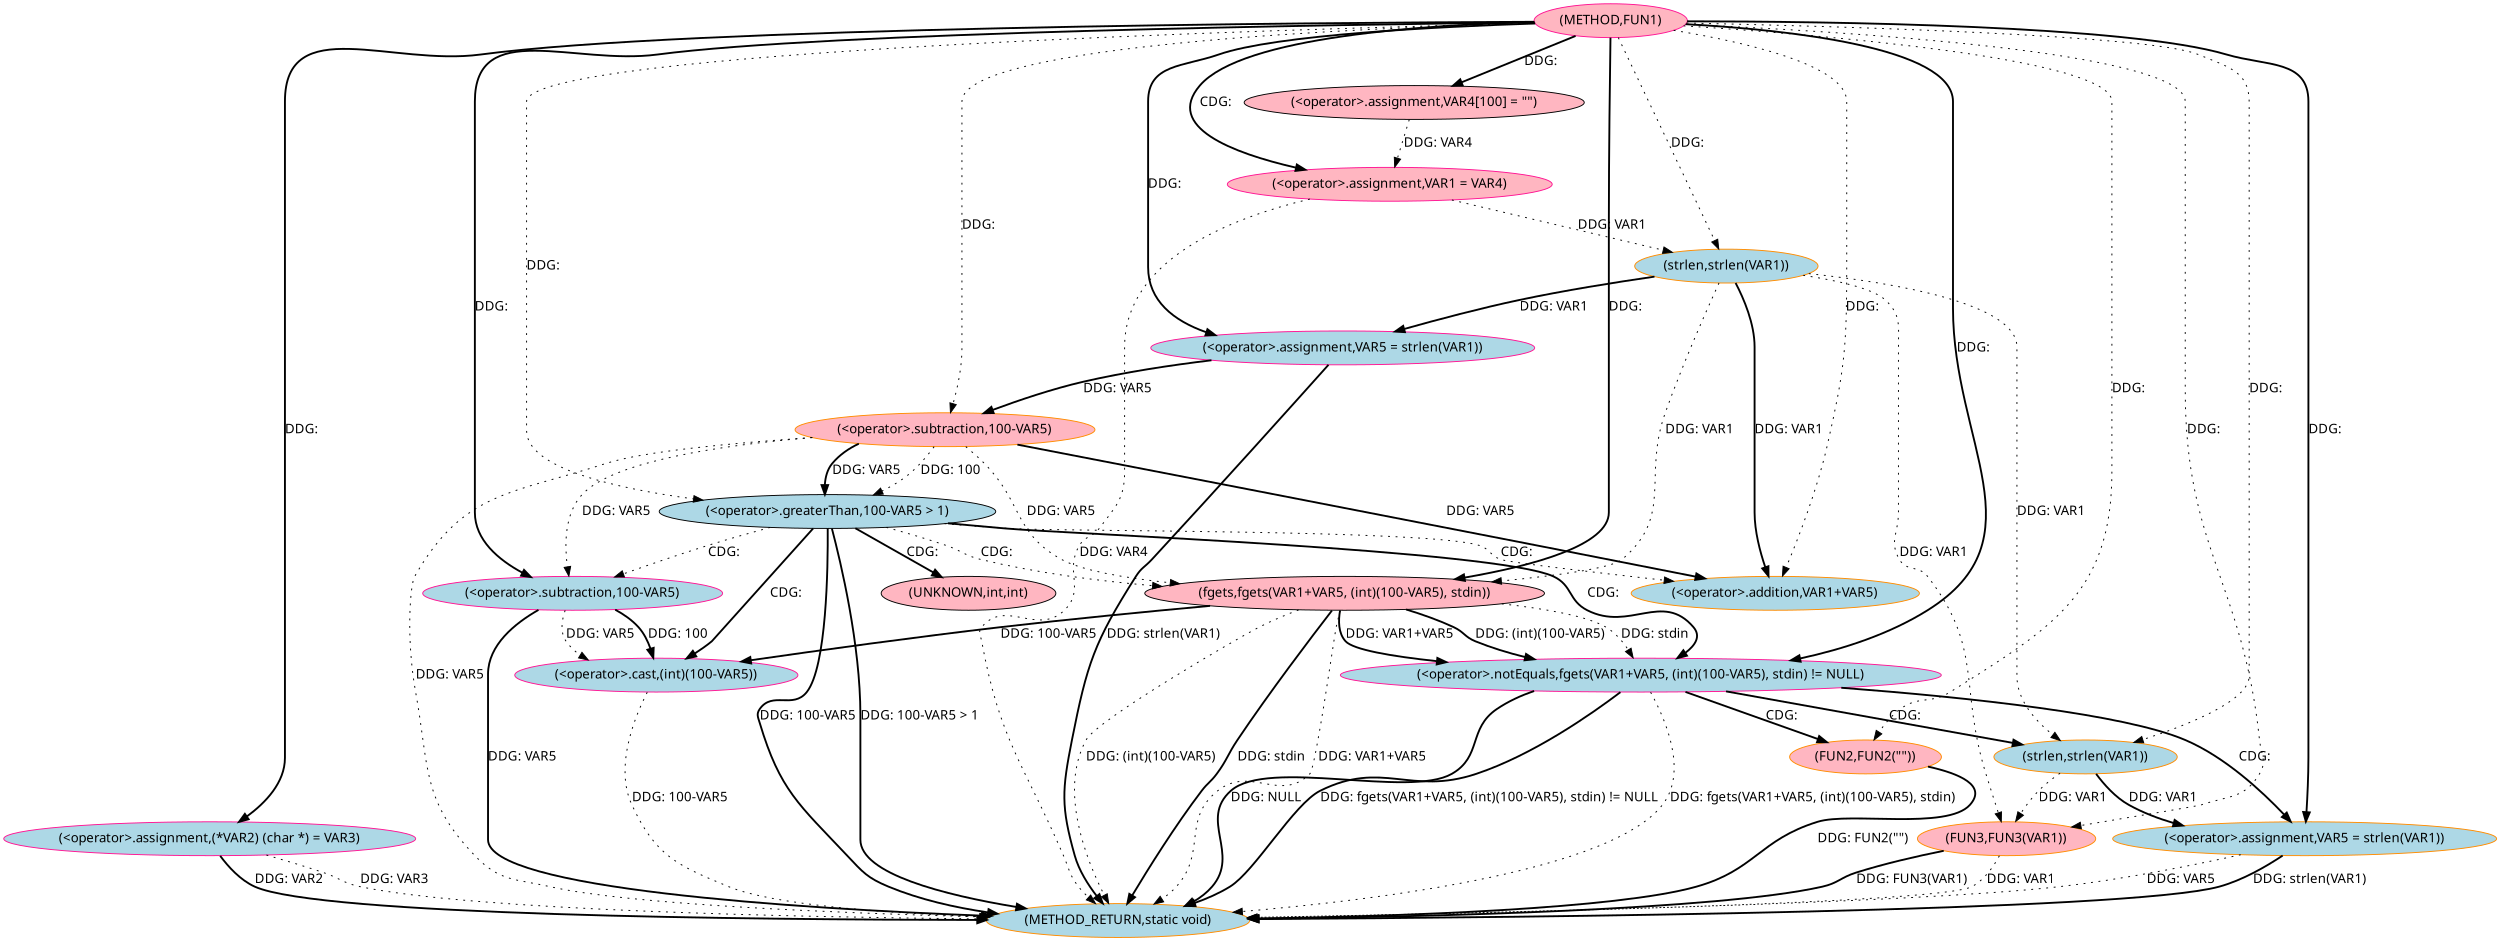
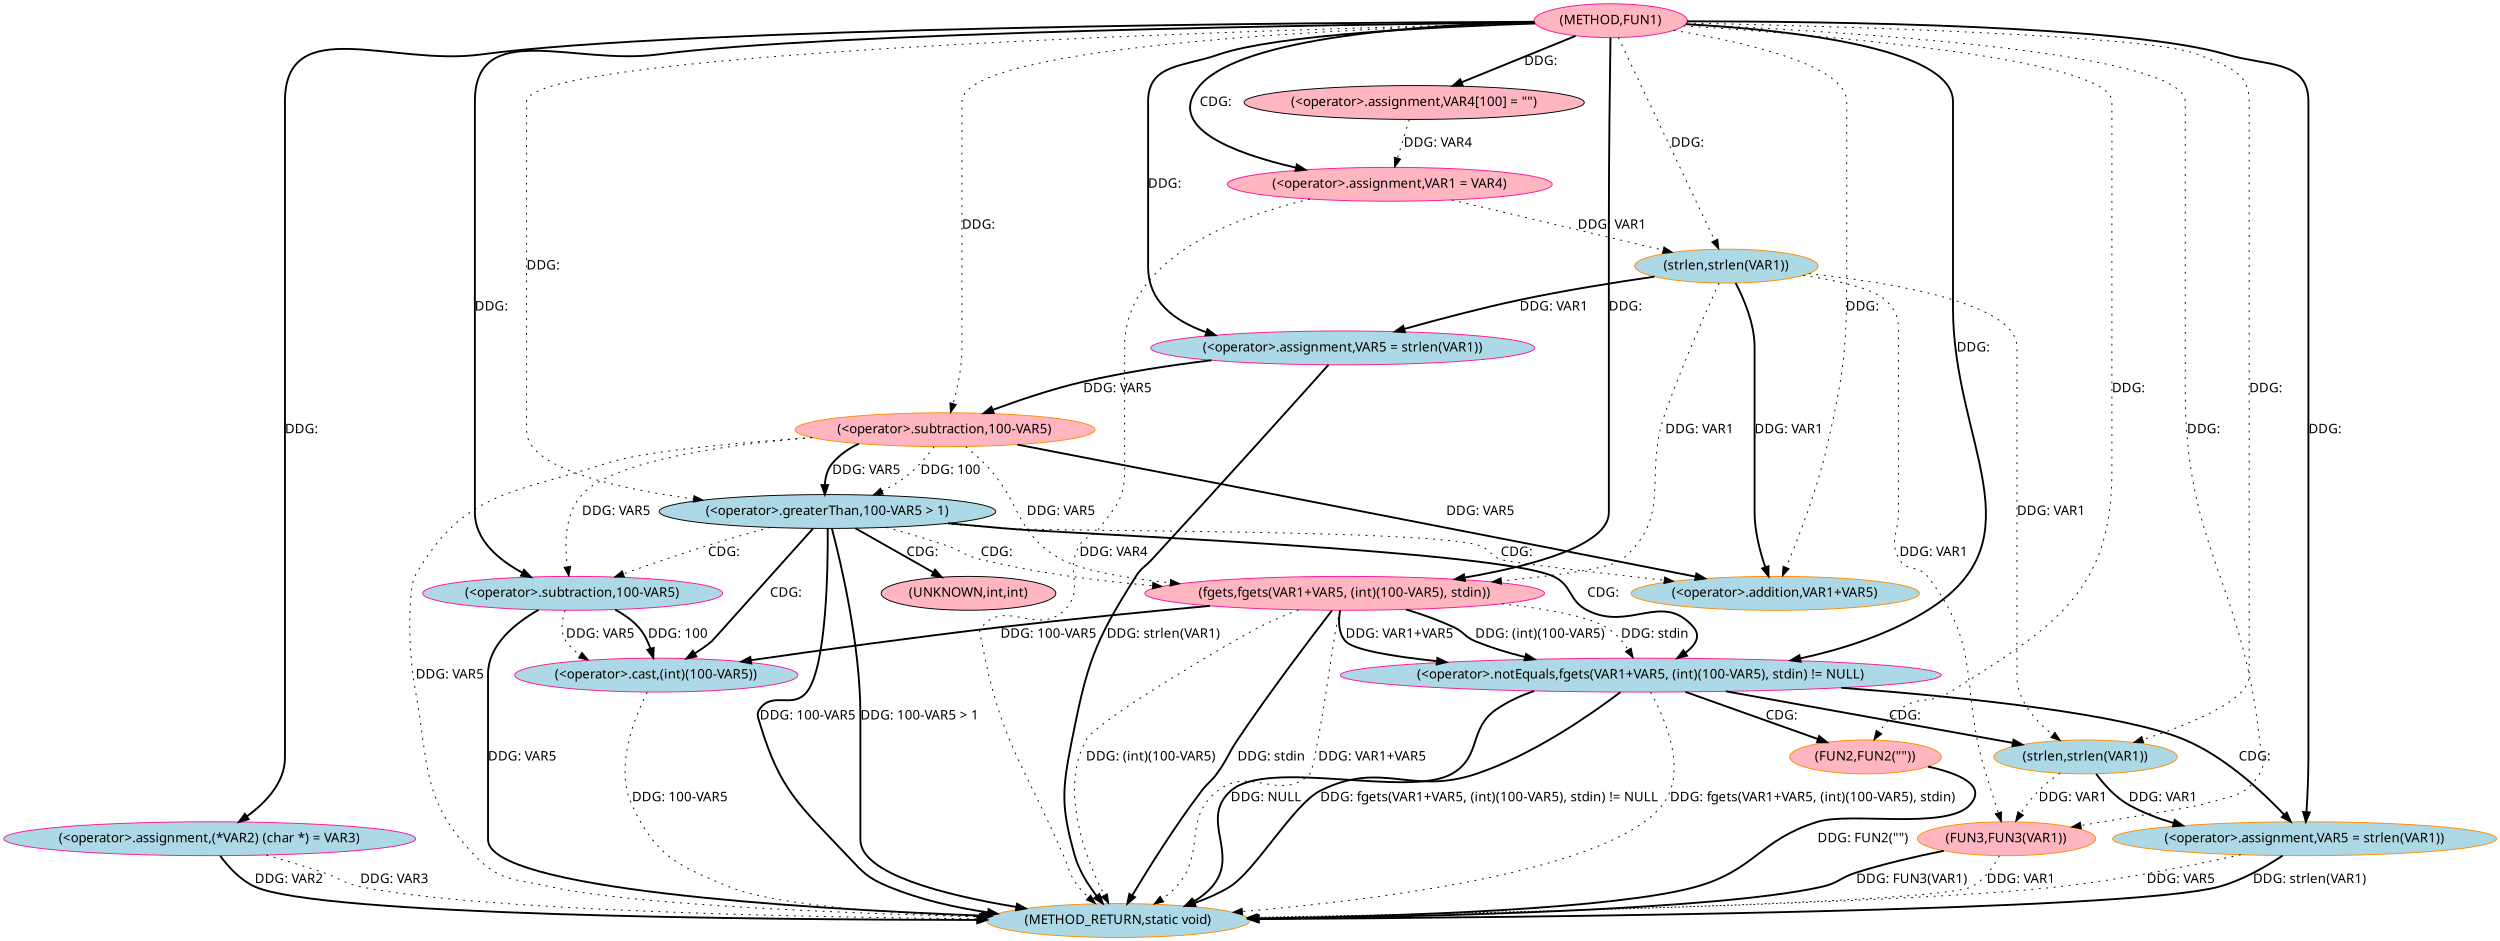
node "(fgets,fgets(VAR1+VAR5, (int)(100-VAR5), stdin))": color black -> deeppink
